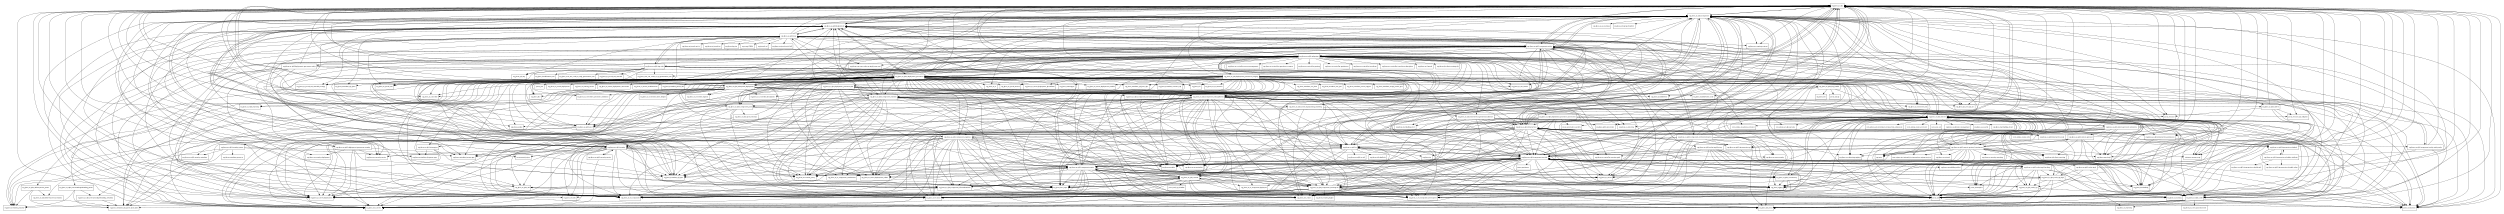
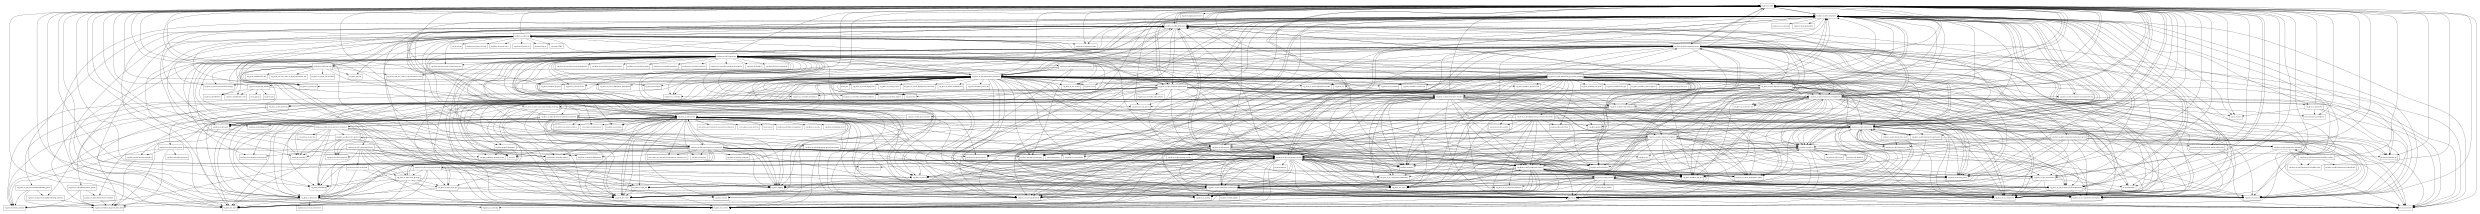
node "org_jboss_logging_annotations": added
edge "org_jboss_as_ejb3_deployment_processors_merging" -> "javax_ejb": now "org_jboss_metadata_ejb_jboss_ejb3" -> "javax_ejb"
edge "org_jboss_as_ejb3_cache_impl_backing" -> "org_jboss_logging": added
